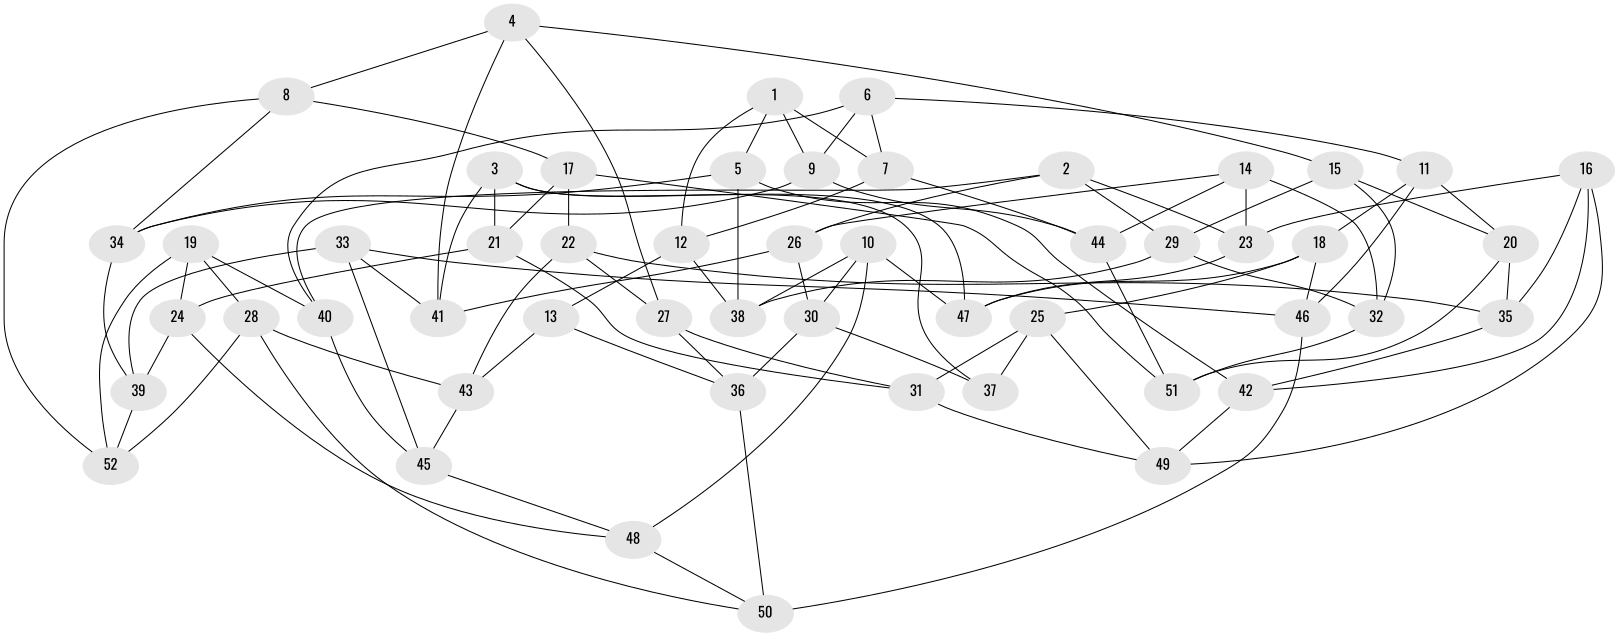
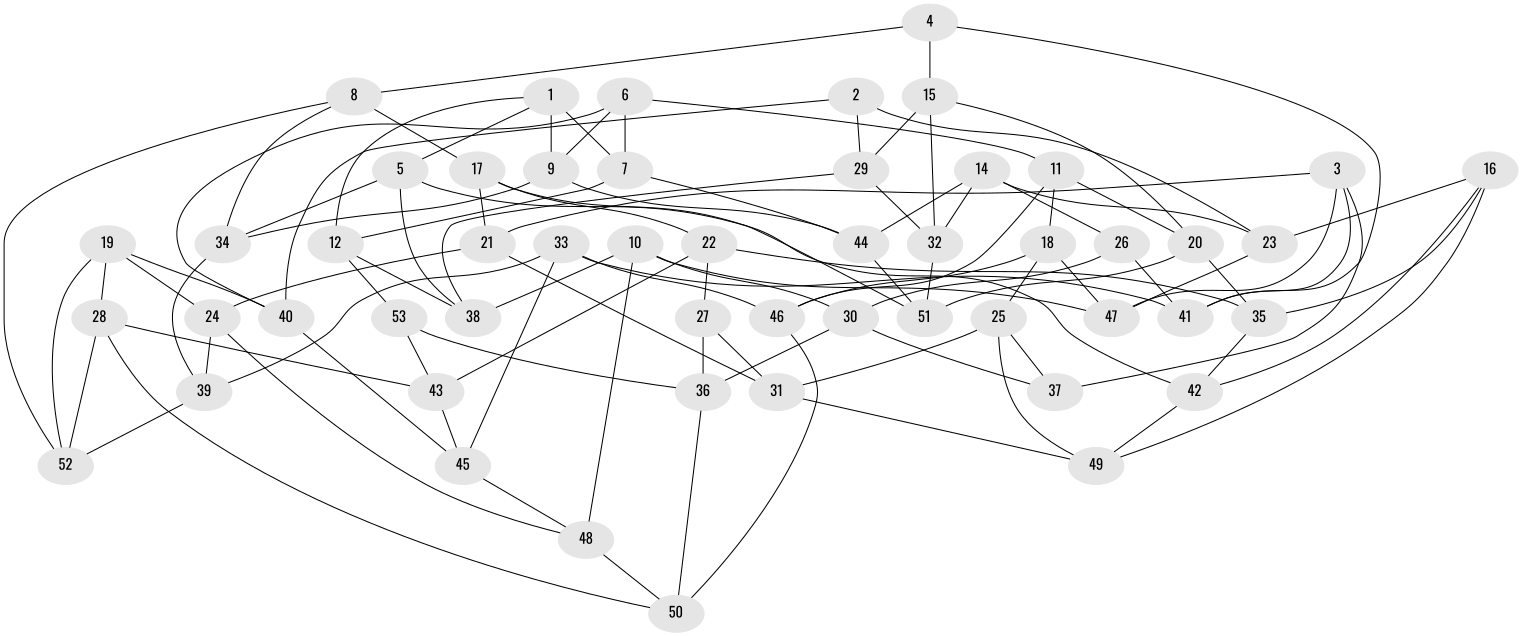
edge "4" -- "27": removed
edge "2" -- "26": removed
node "13": label "13" -> "53"
